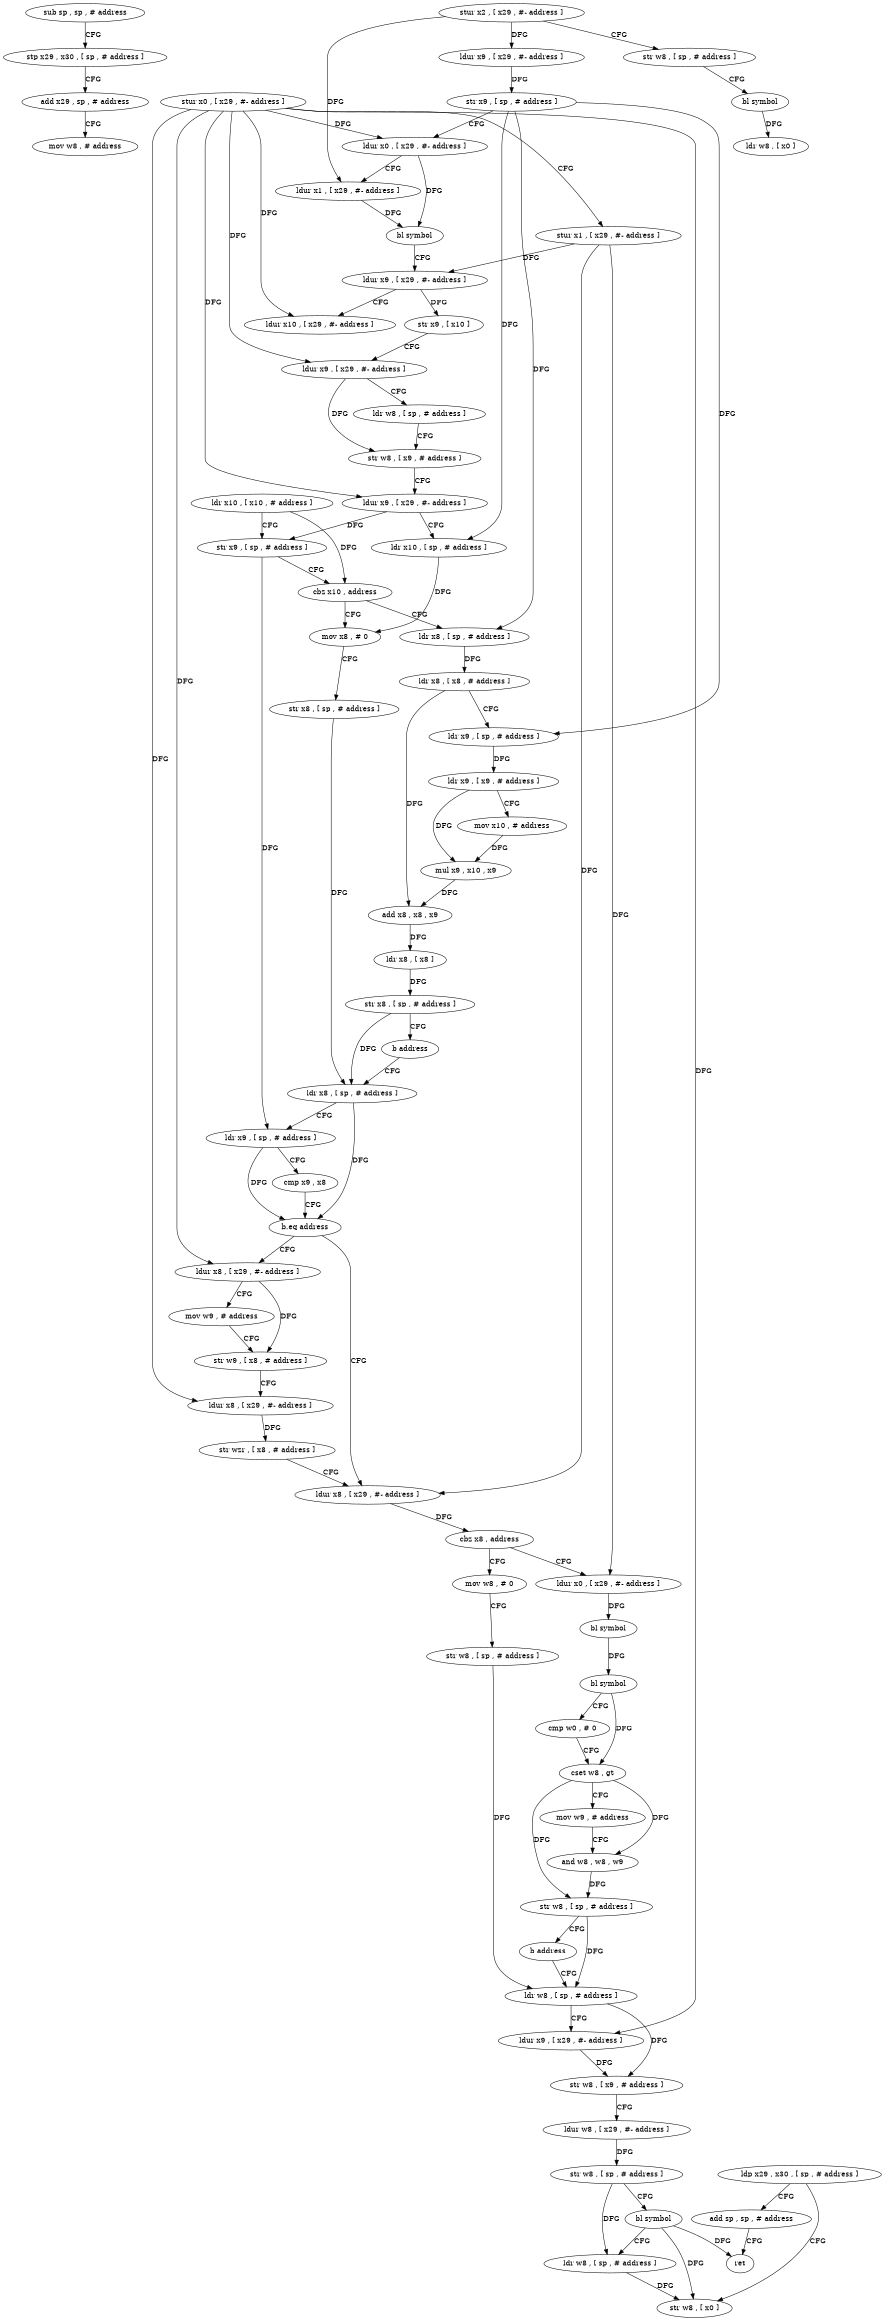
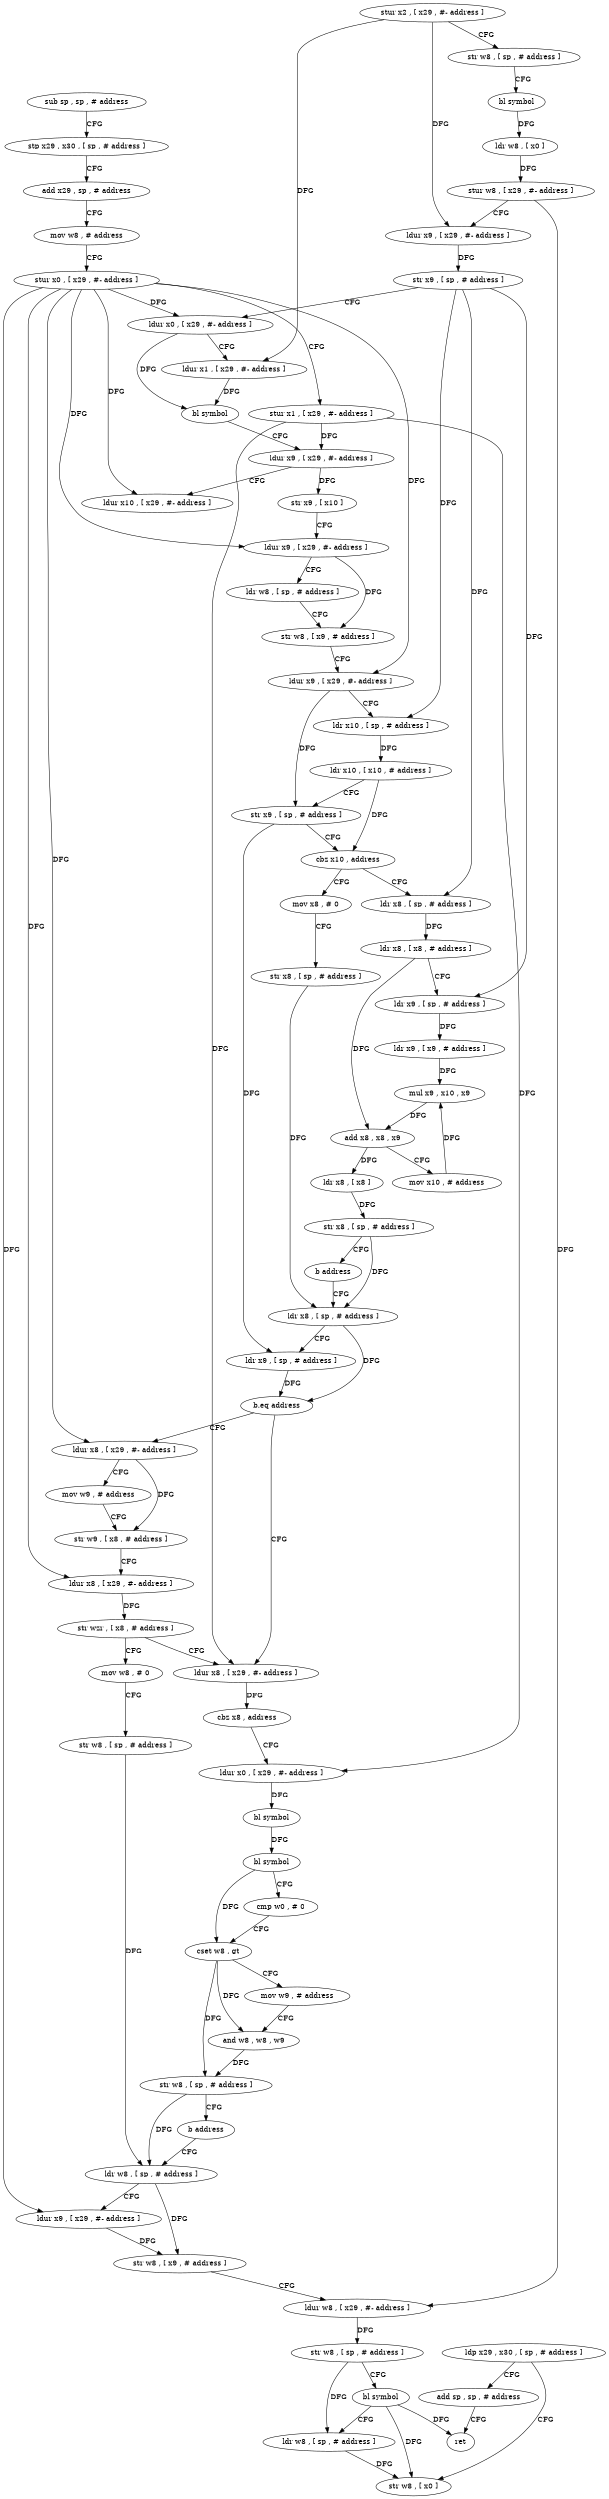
node "stur w8 , [ x29 , #- address ]": added
edge "mov w8 , # address" -> "stur x0 , [ x29 , #- address ]": added, label "CFG"
edge "ldr x10 , [ sp , # address ]" -> "mov x8 , # 0": now "ldr x10 , [ sp , # address ]" -> "ldr x10 , [ x10 , # address ]"
edge "ldr x9 , [ x9 , # address ]" -> "mov x10 , # address": now "add x8 , x8 , x9" -> "mov x10 , # address"
node "cmp x9 , x8": removed
edge "cbz x8 , address" -> "mov w8 , # 0": now "str wzr , [ x8 , # address ]" -> "mov w8 , # 0"
